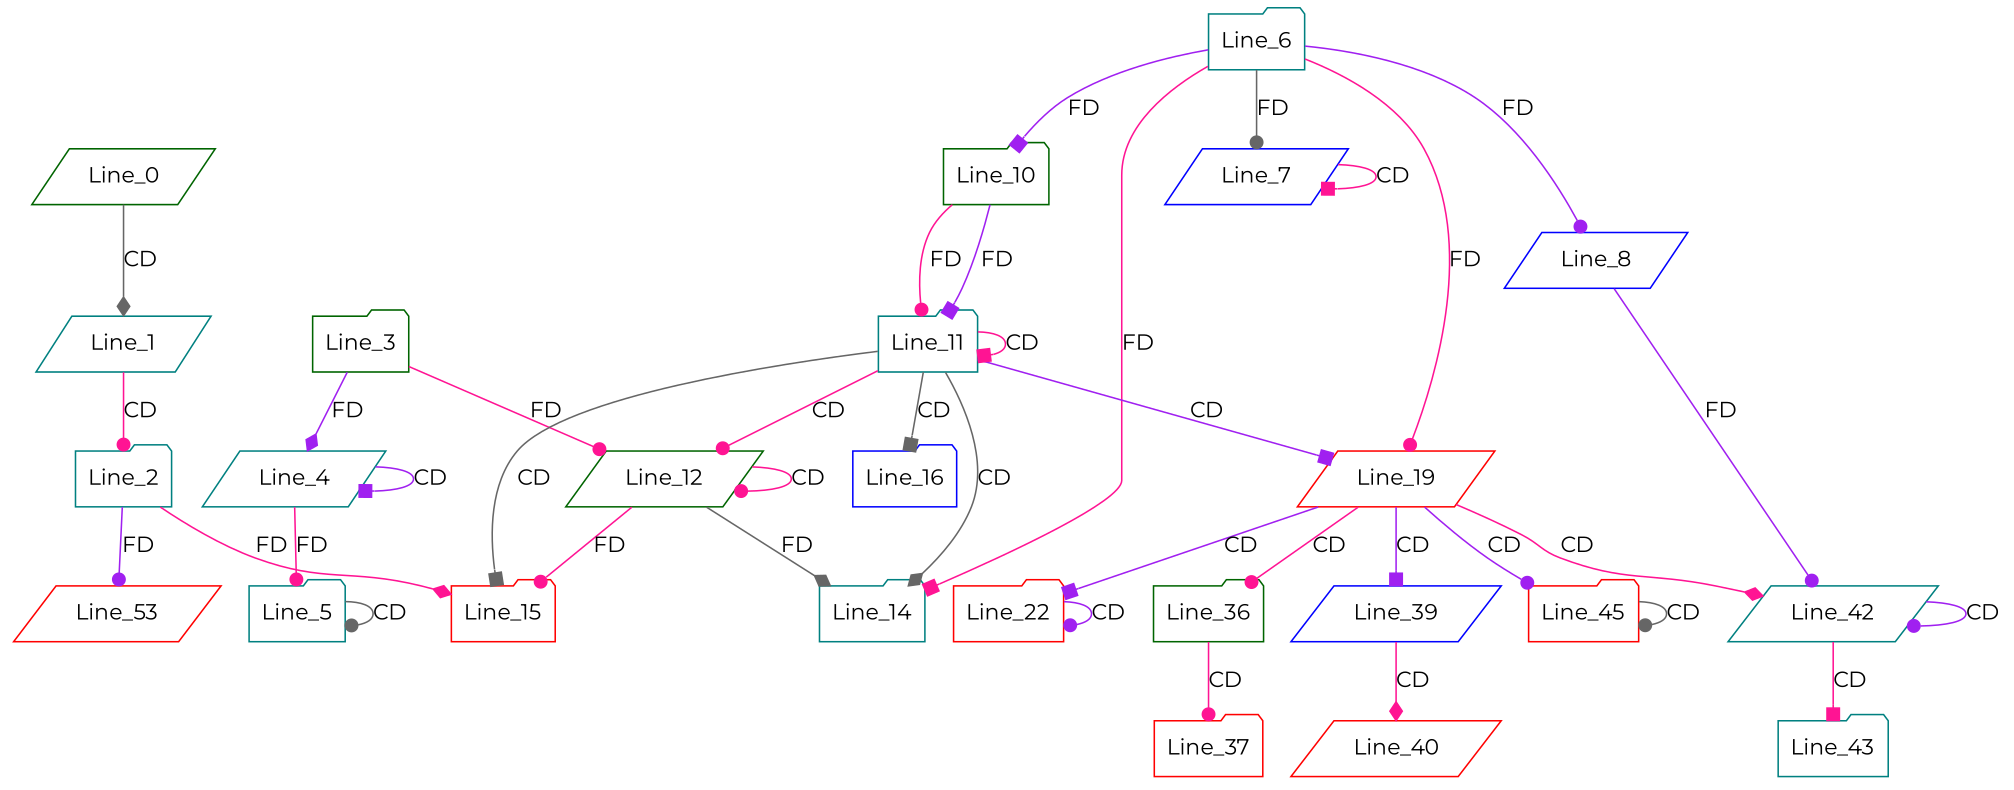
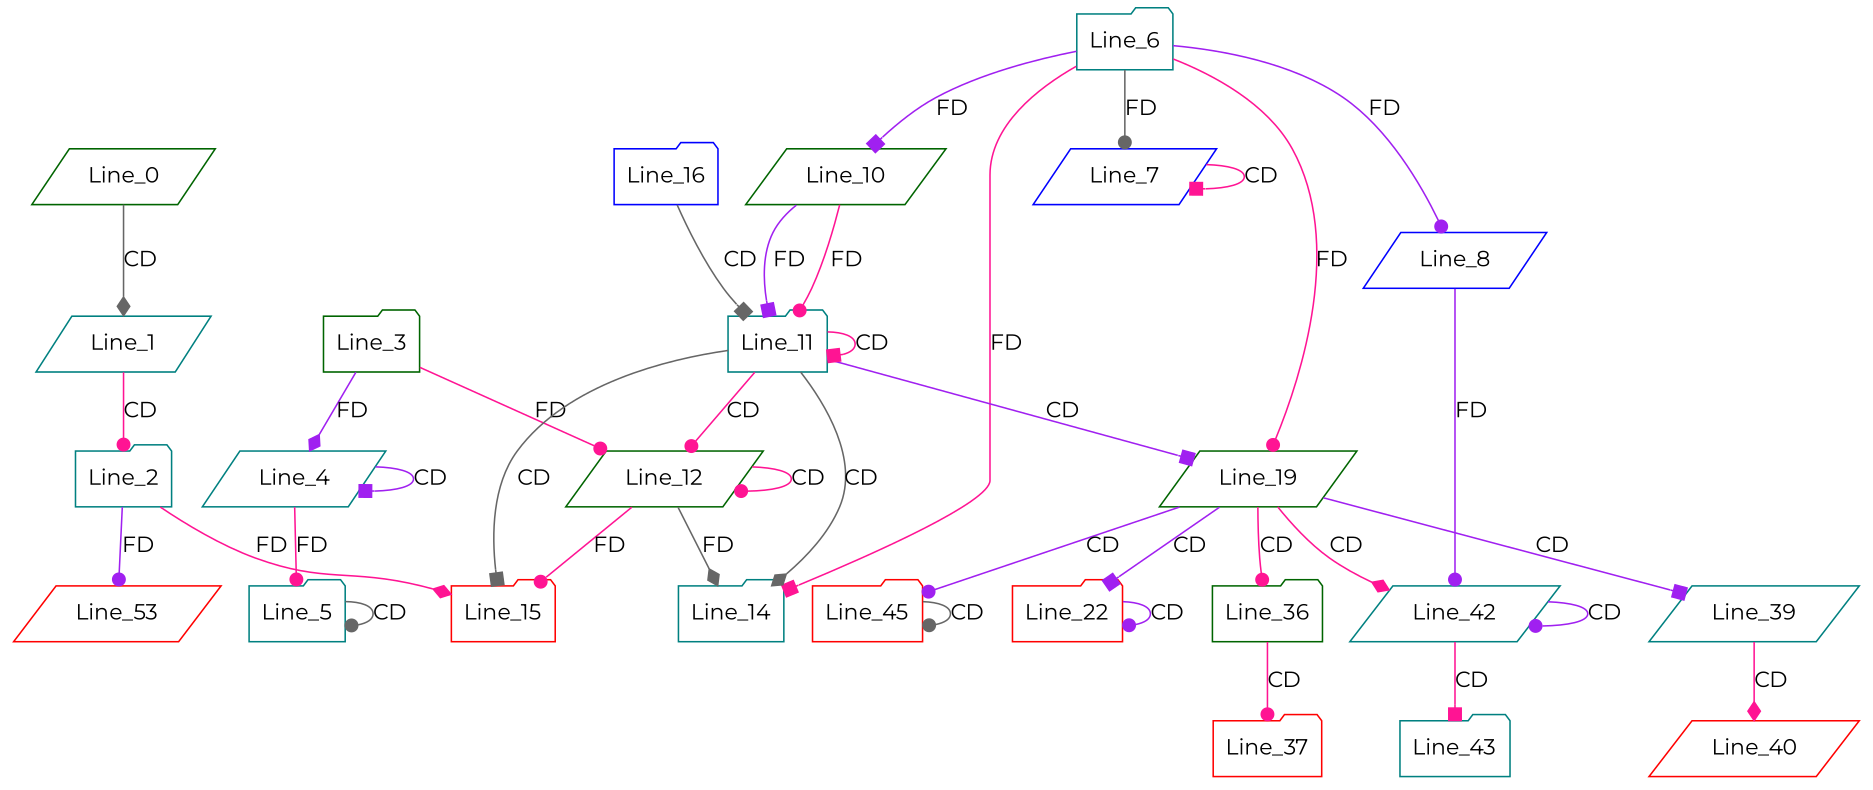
node "Line_10": shape folder -> parallelogram
edge "Line_11" -> "Line_16": reversed
node "Line_19": color red -> darkgreen
node "Line_39": color blue -> teal
